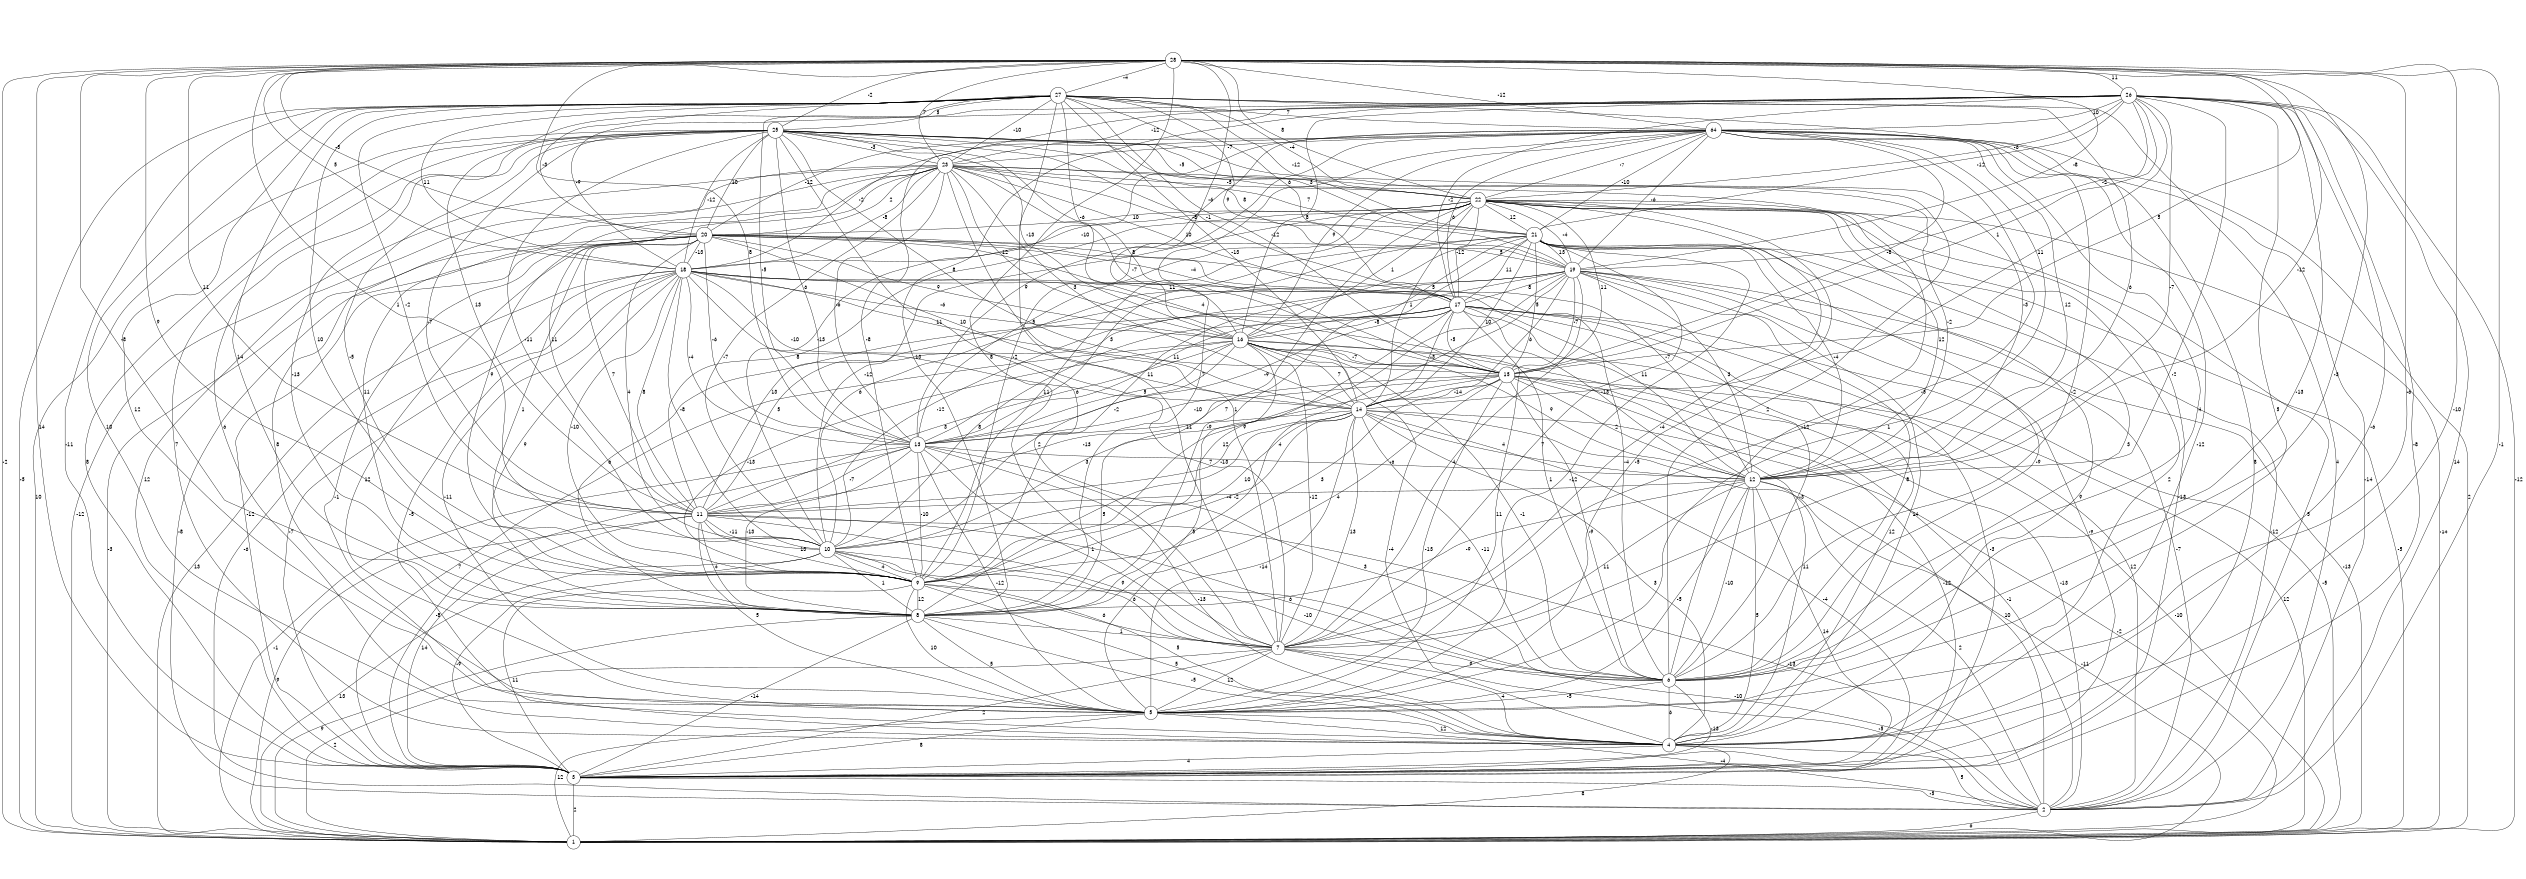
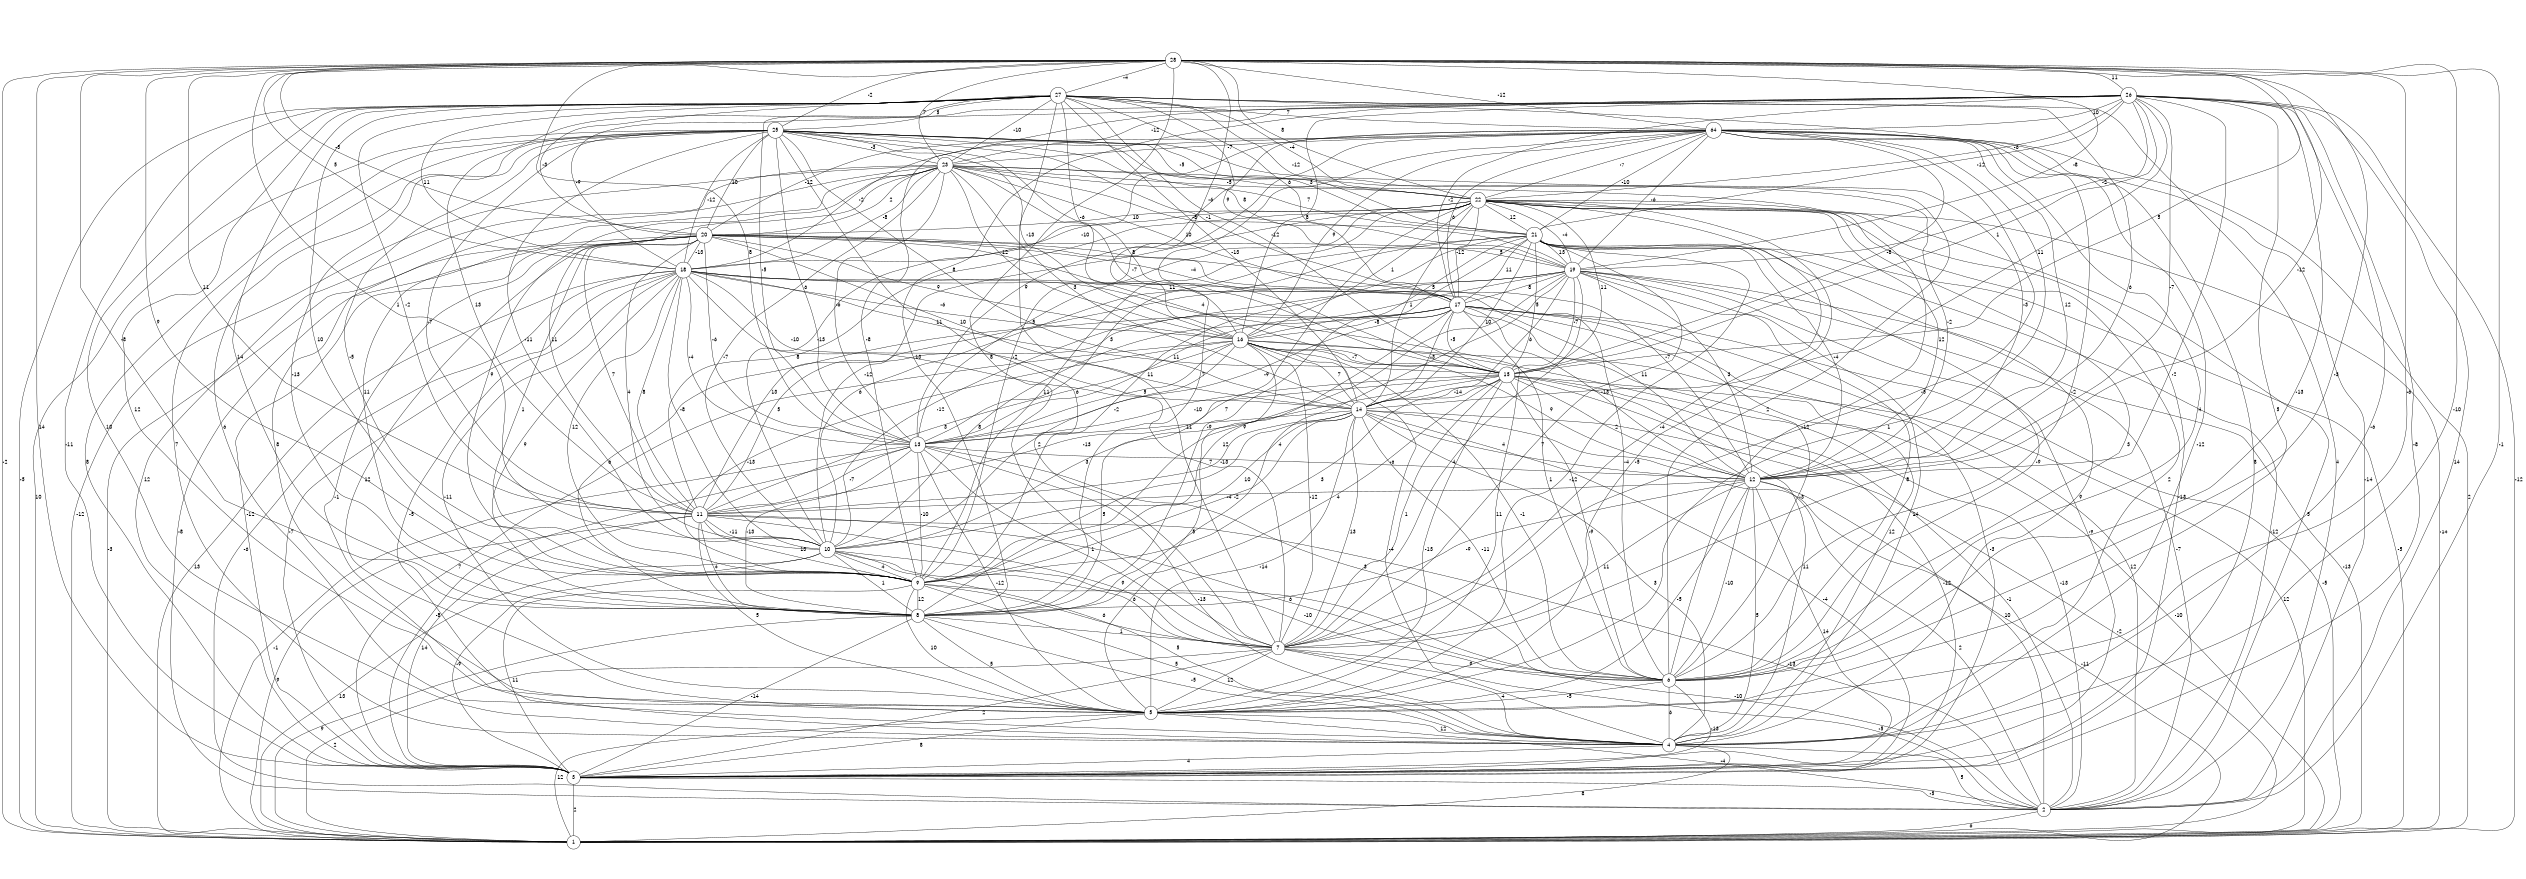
edge "23" -- "7": now "15" -- "7"
edge "18" -- "9": label "-10" -> "12"
